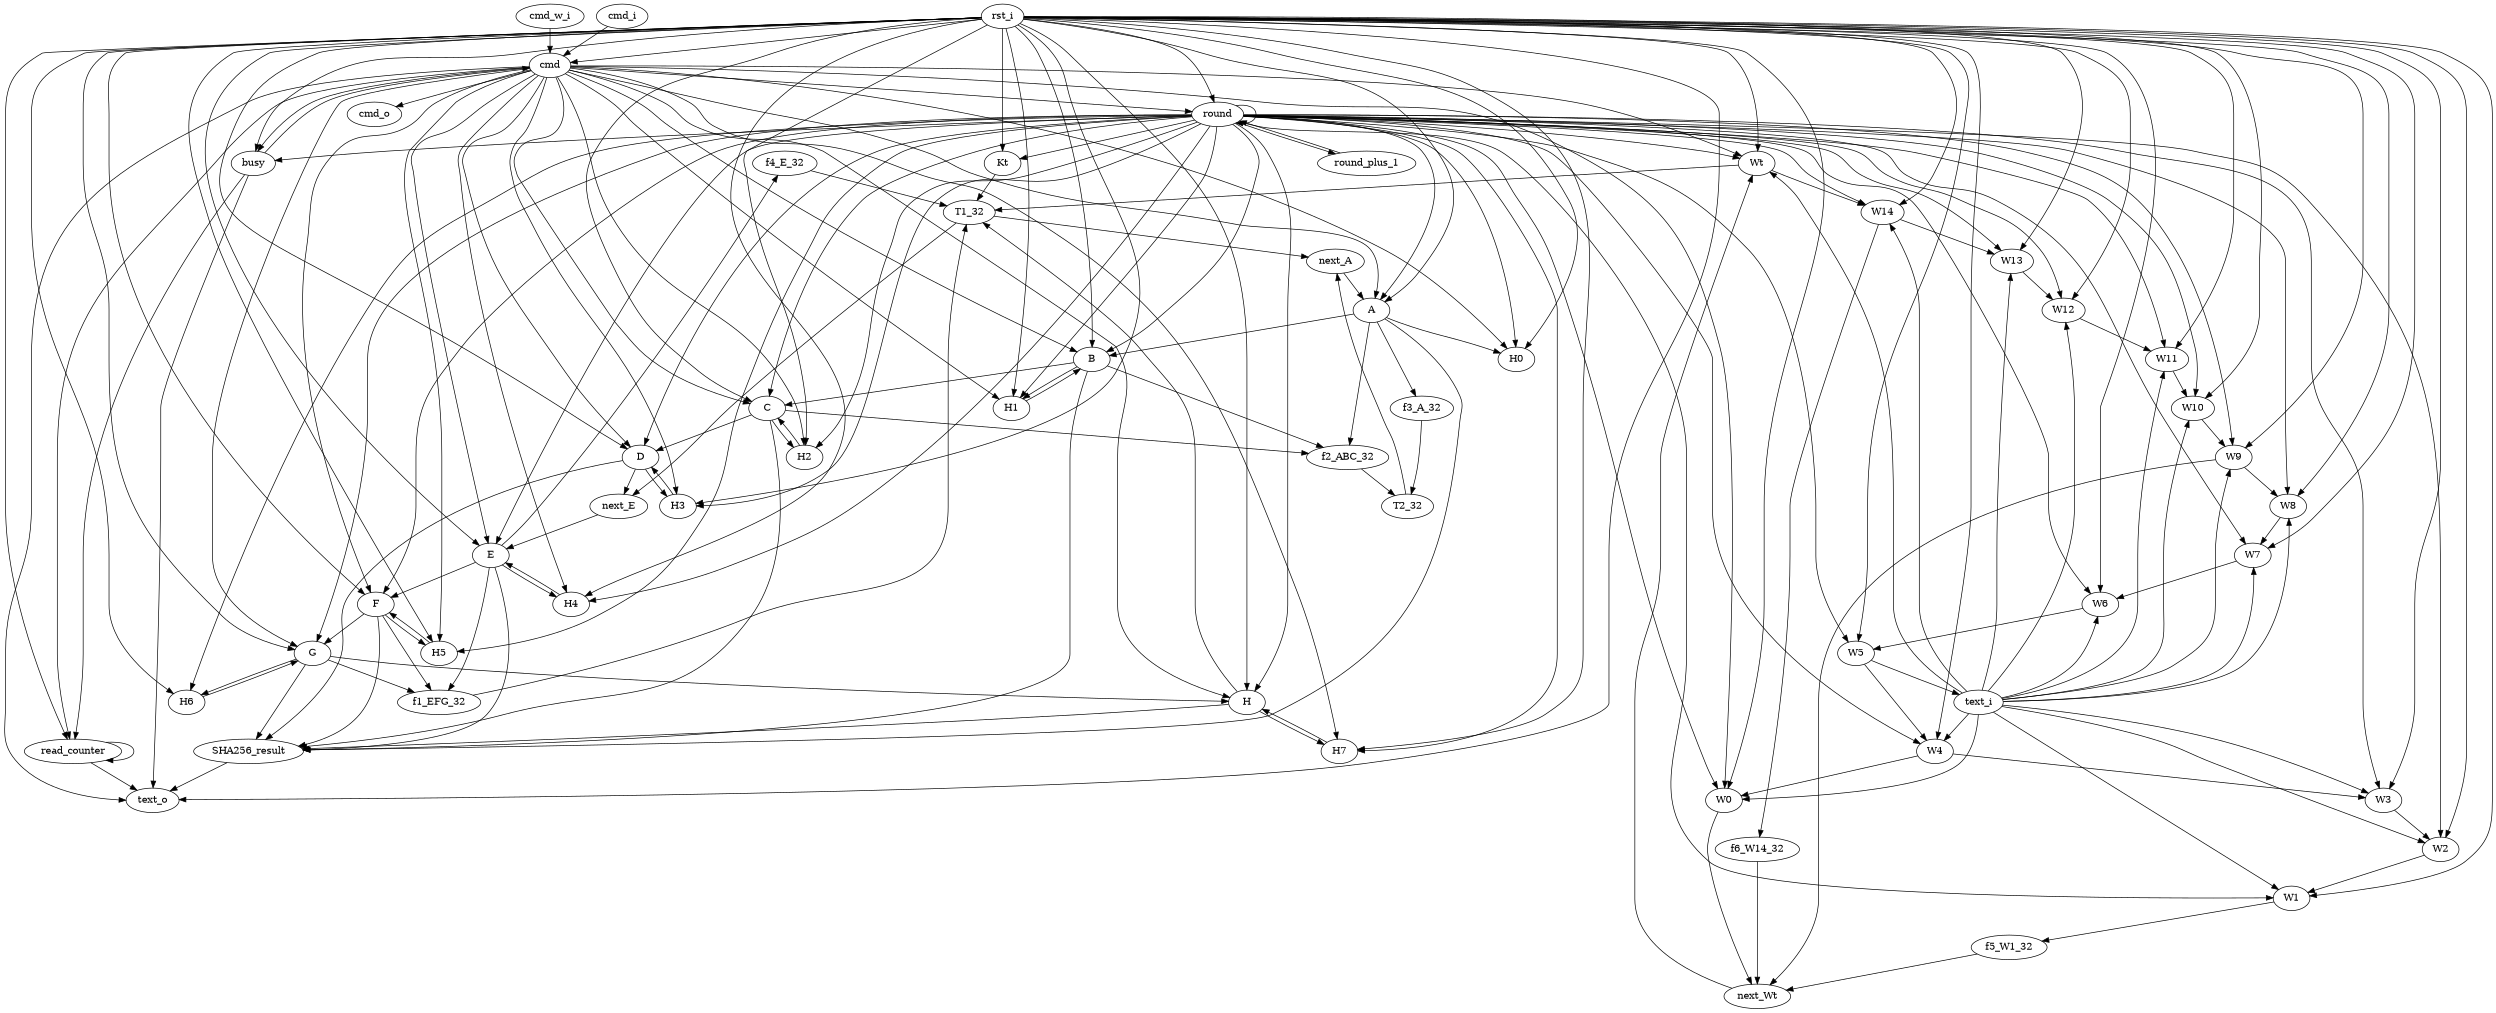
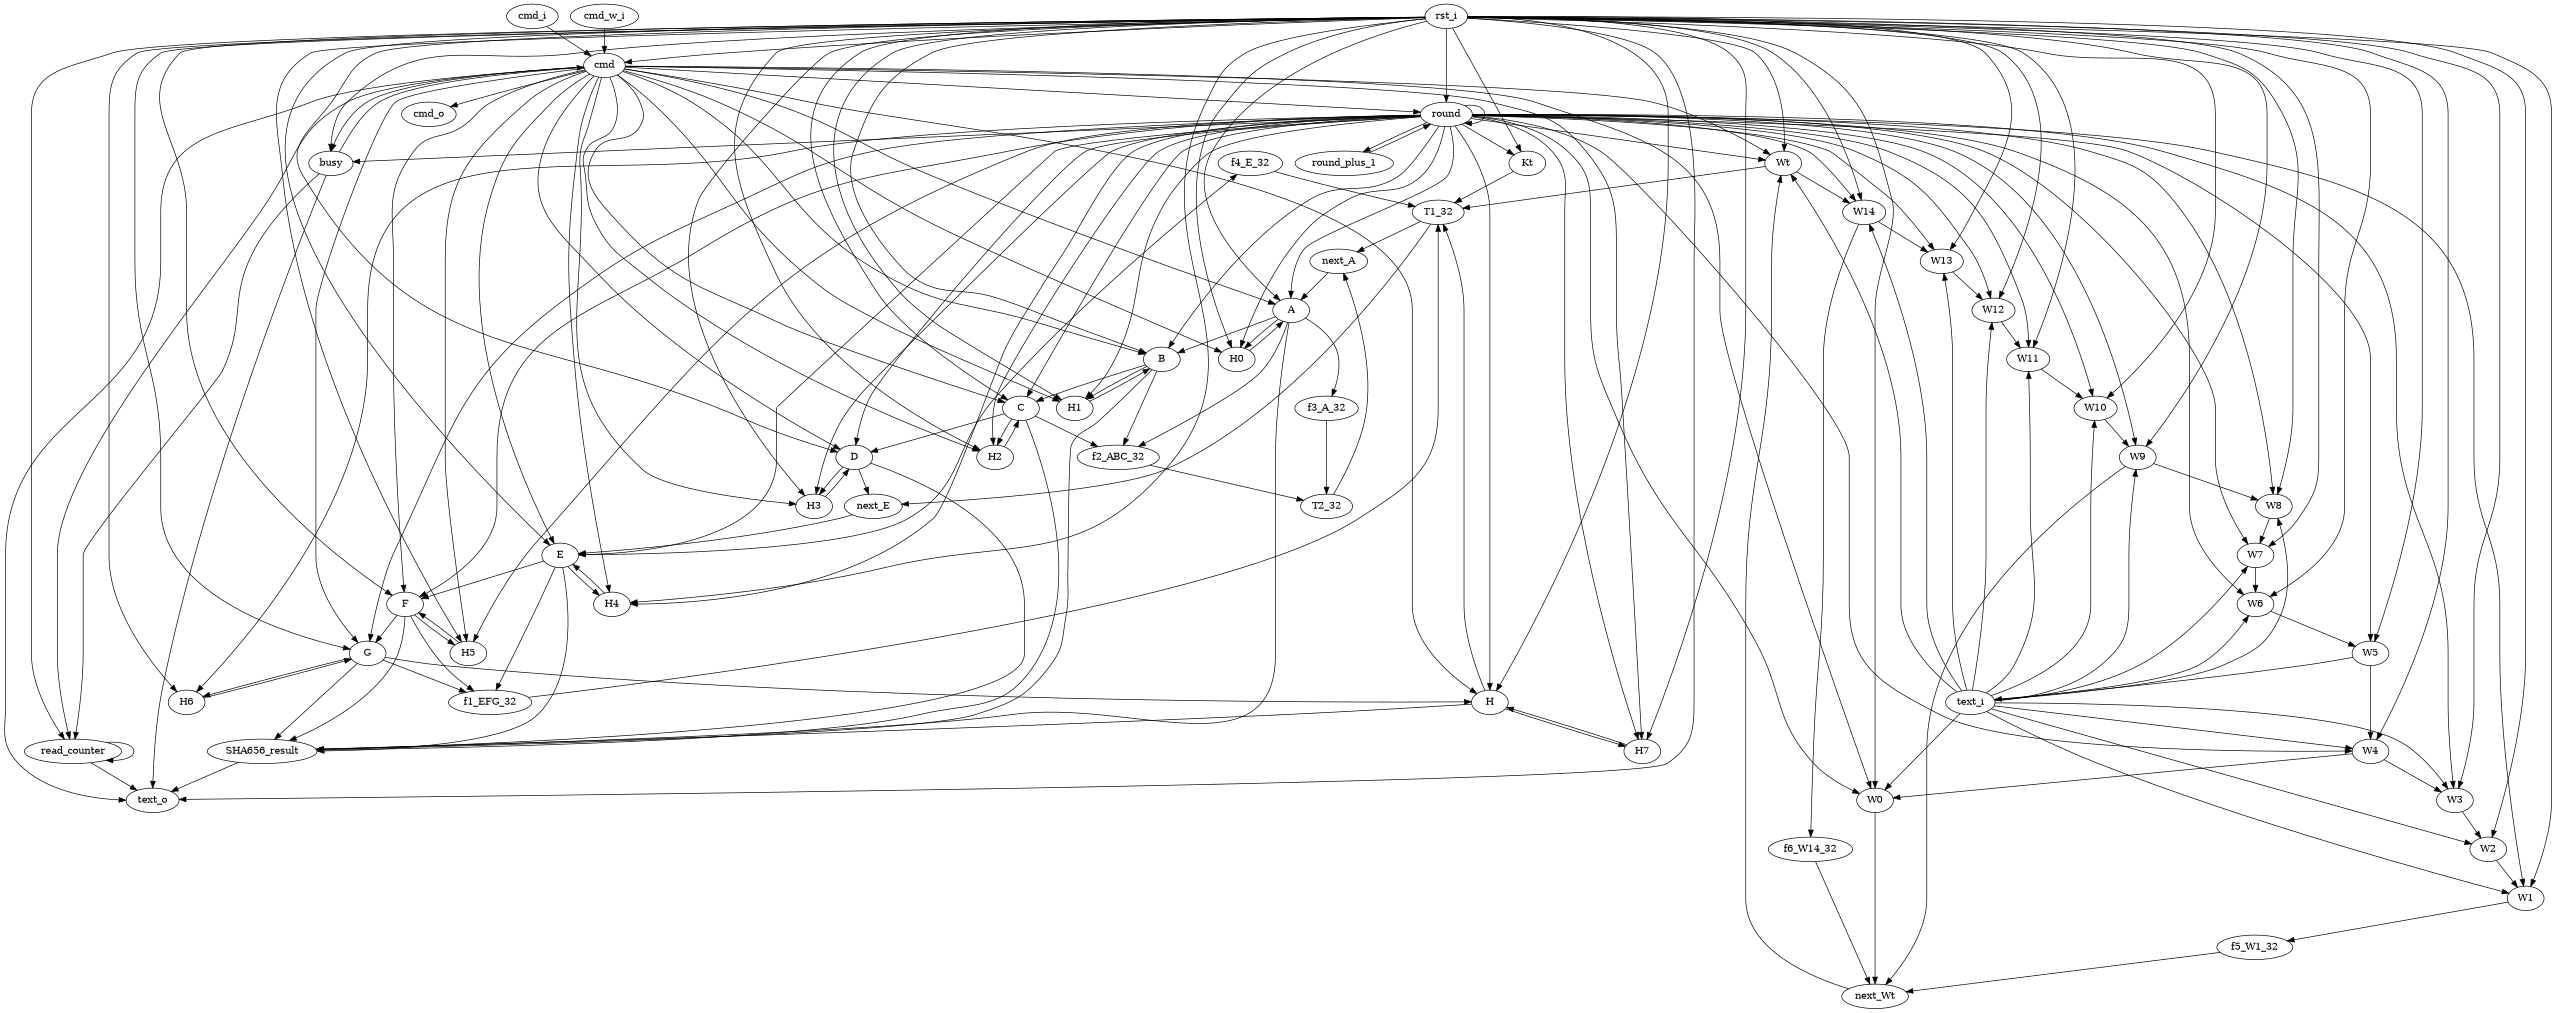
edge "round" -> "W2": removed
edge "H0" -> "A": added
node "SHA256_result": label "SHA256_result" -> "SHA656_result"
